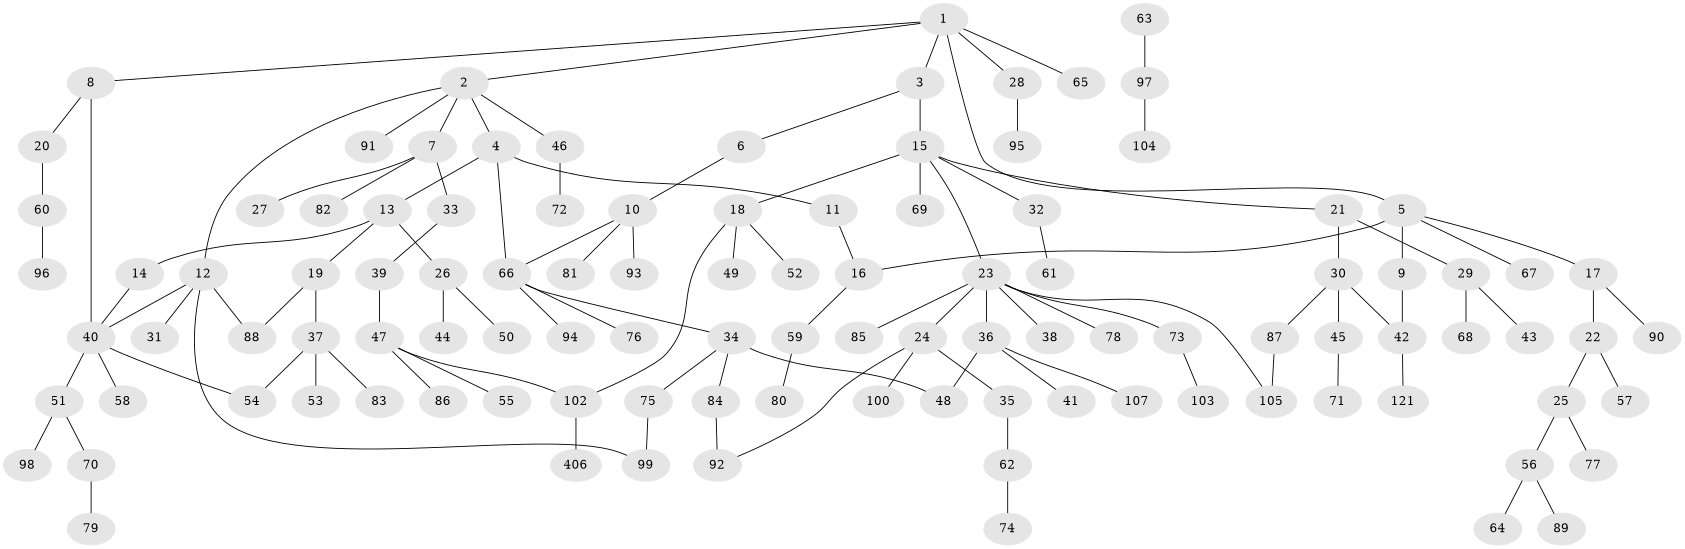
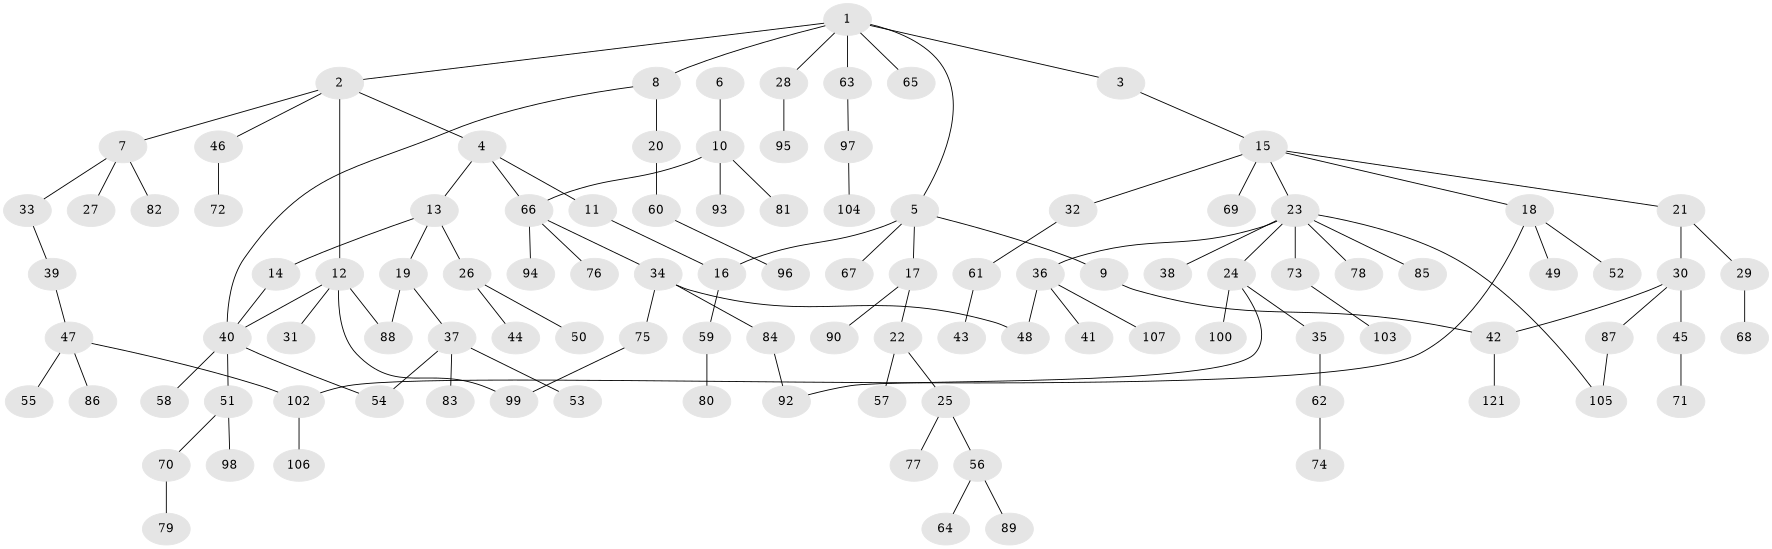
edge "1" -- "63": added
edge "3" -- "6": removed
node "91": removed
edge "29" -- "43": now "61" -- "43"
node "406": label "406" -> "106"
